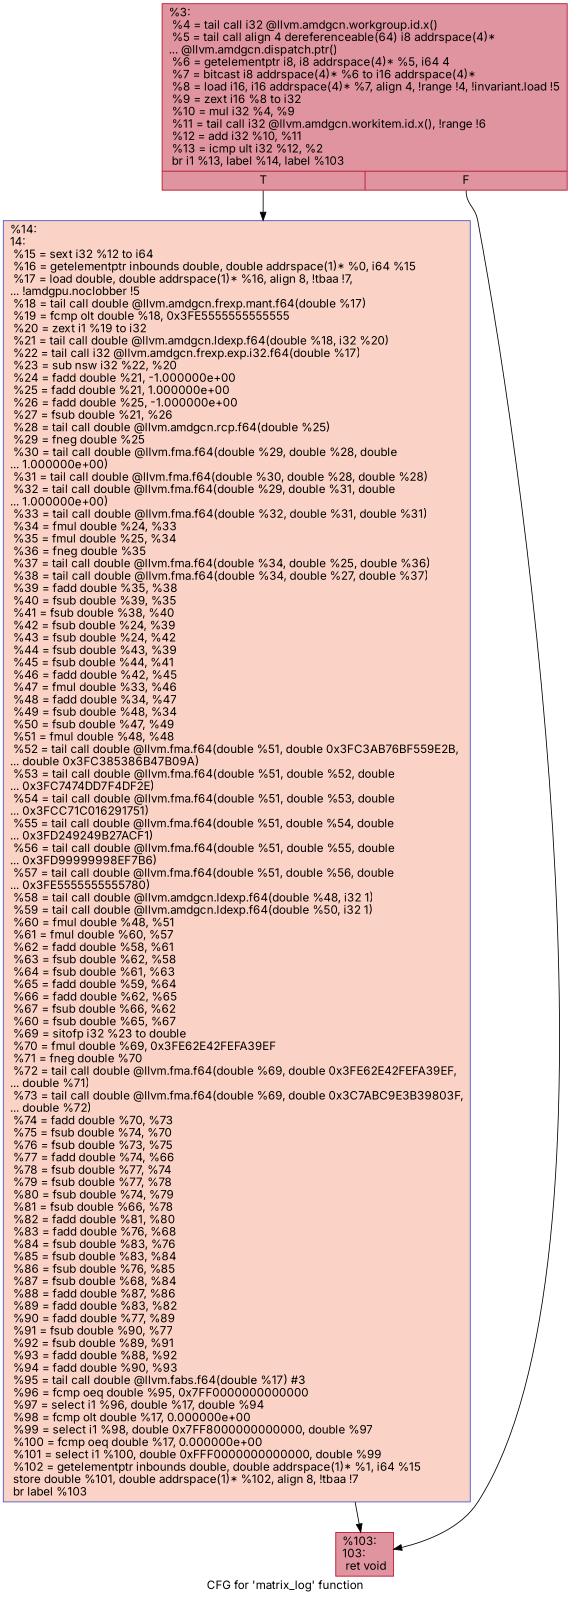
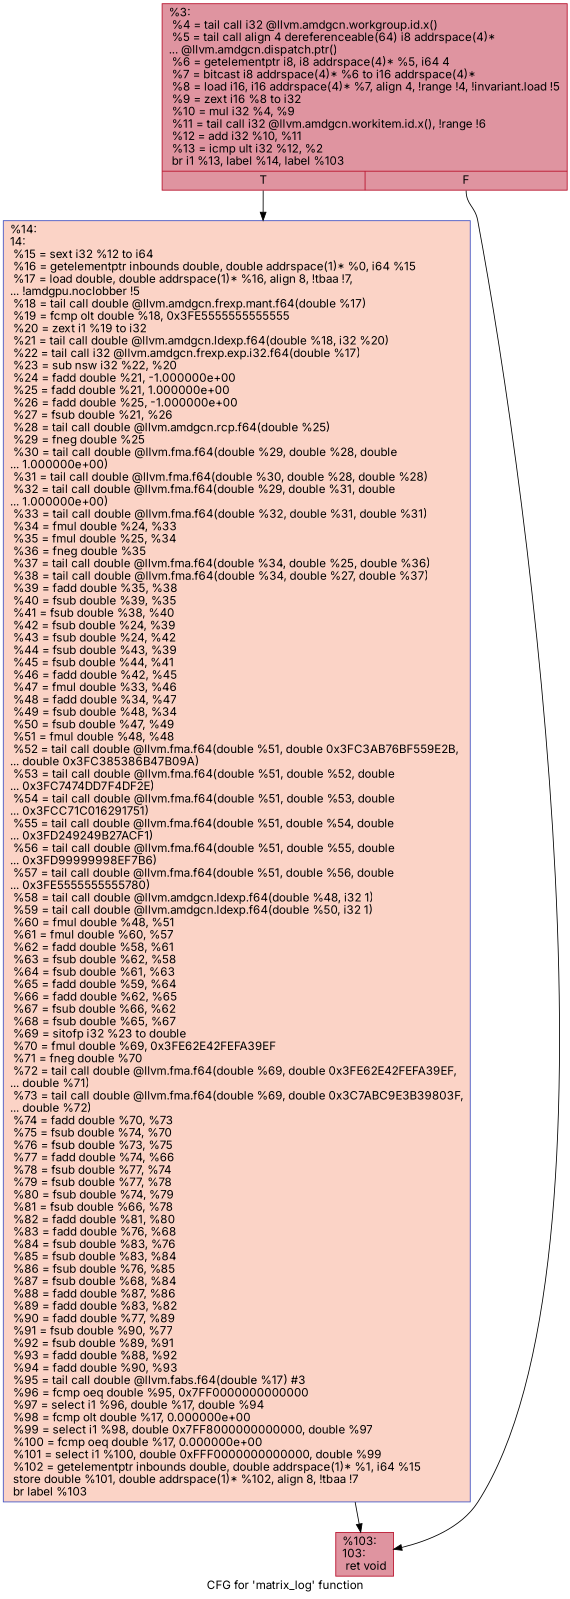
node "%14:": text "%60 = fsub double %65, %67" -> "%68 = fsub double %65, %67"
